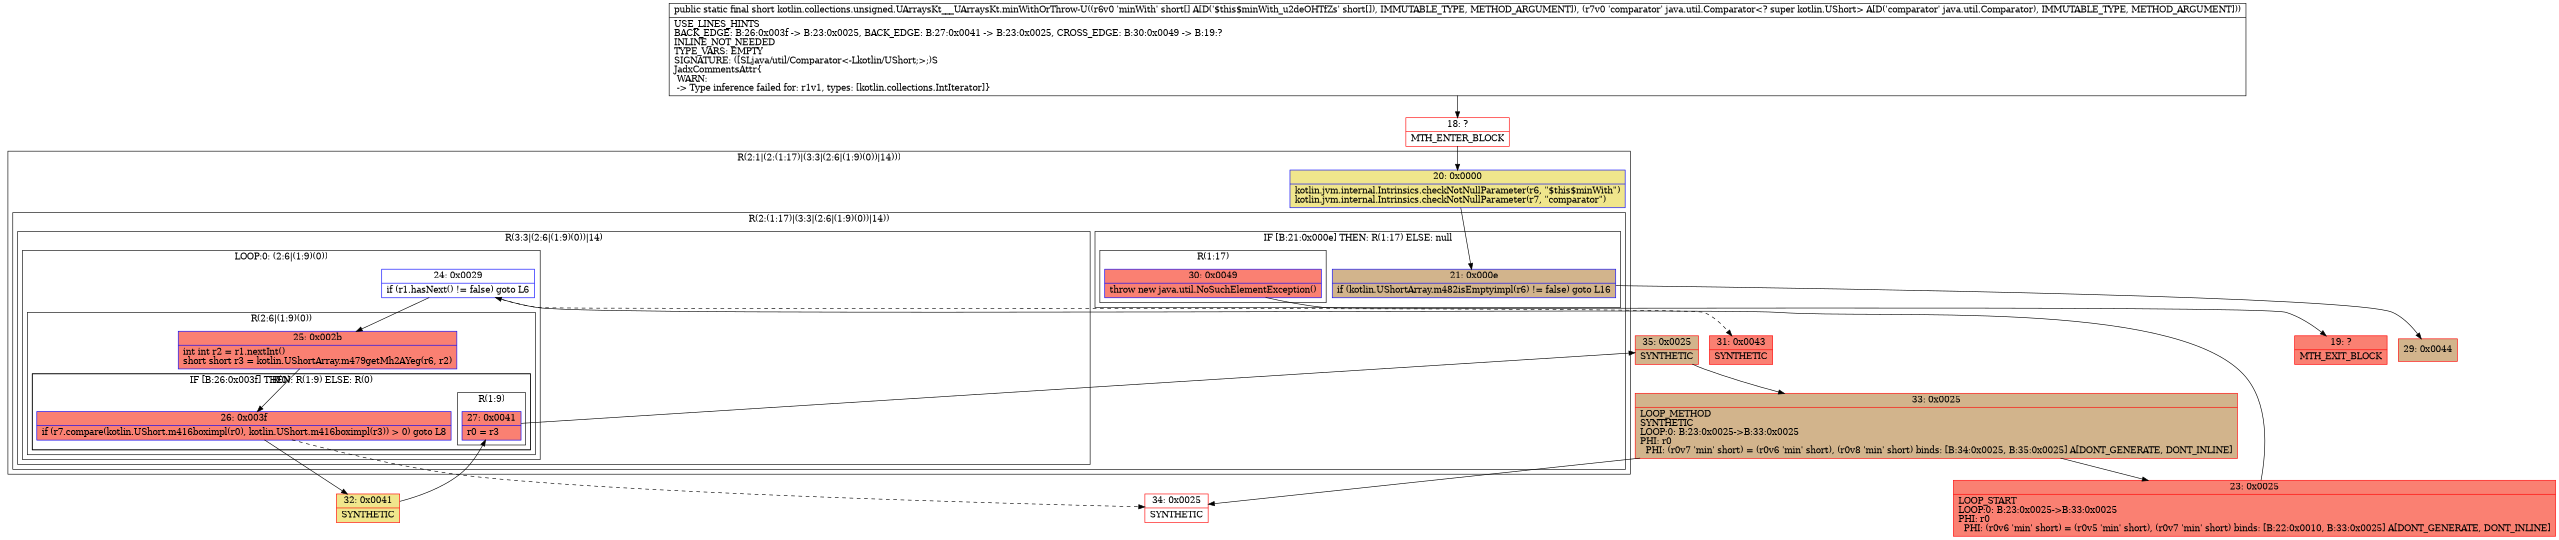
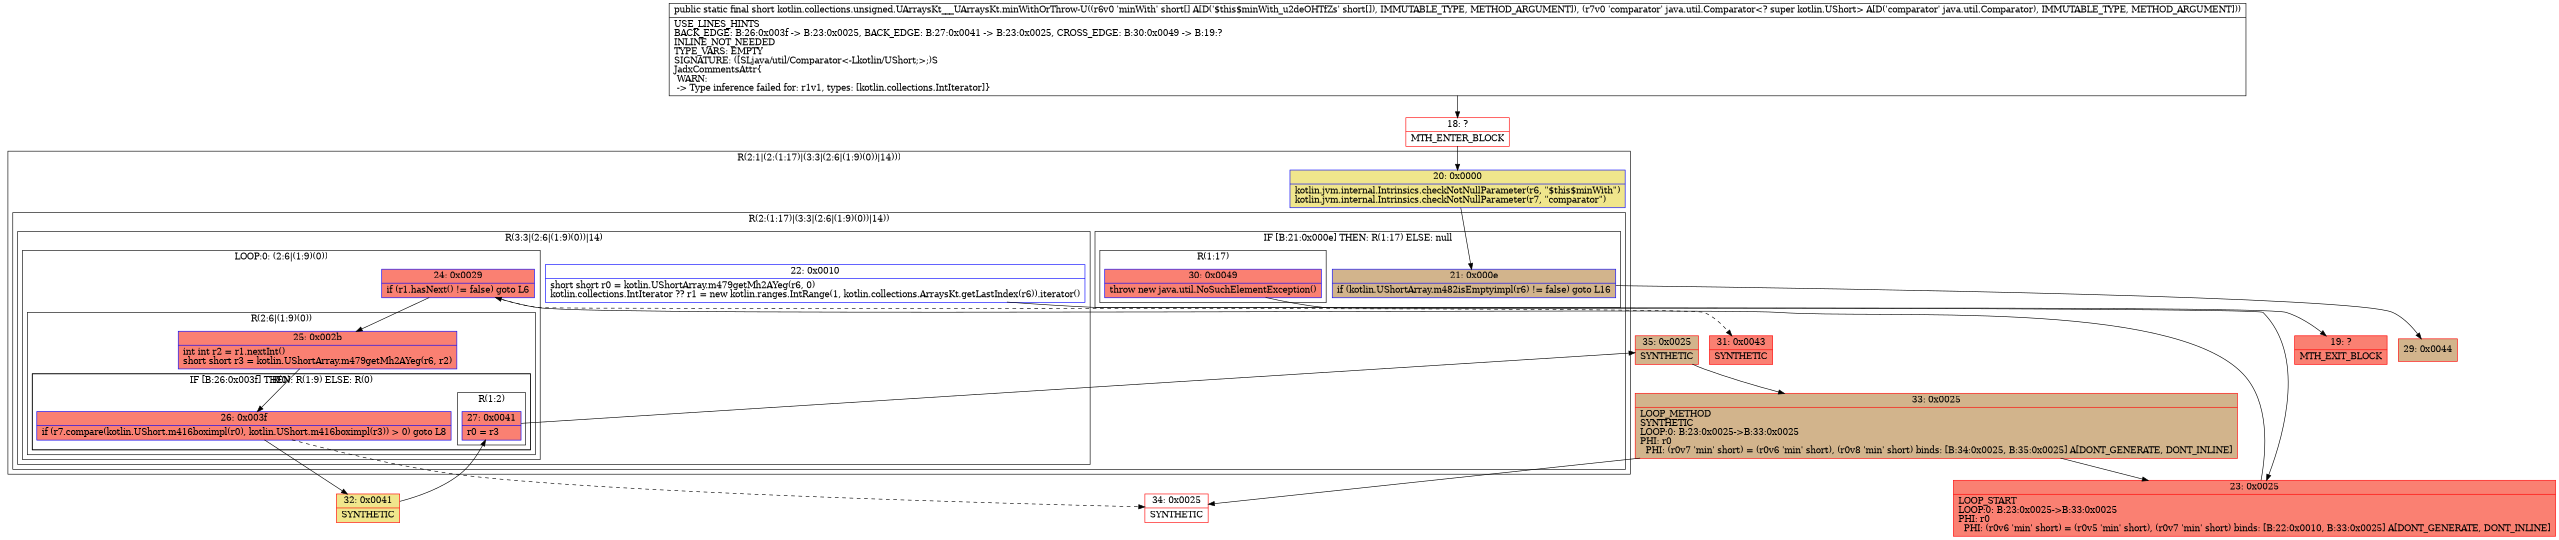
node "24: 0x0029": fillcolor white -> salmon
node "22: 0x0010": added
cluster "R(1:9)": label "R(1:9)" -> "R(1:2)"
